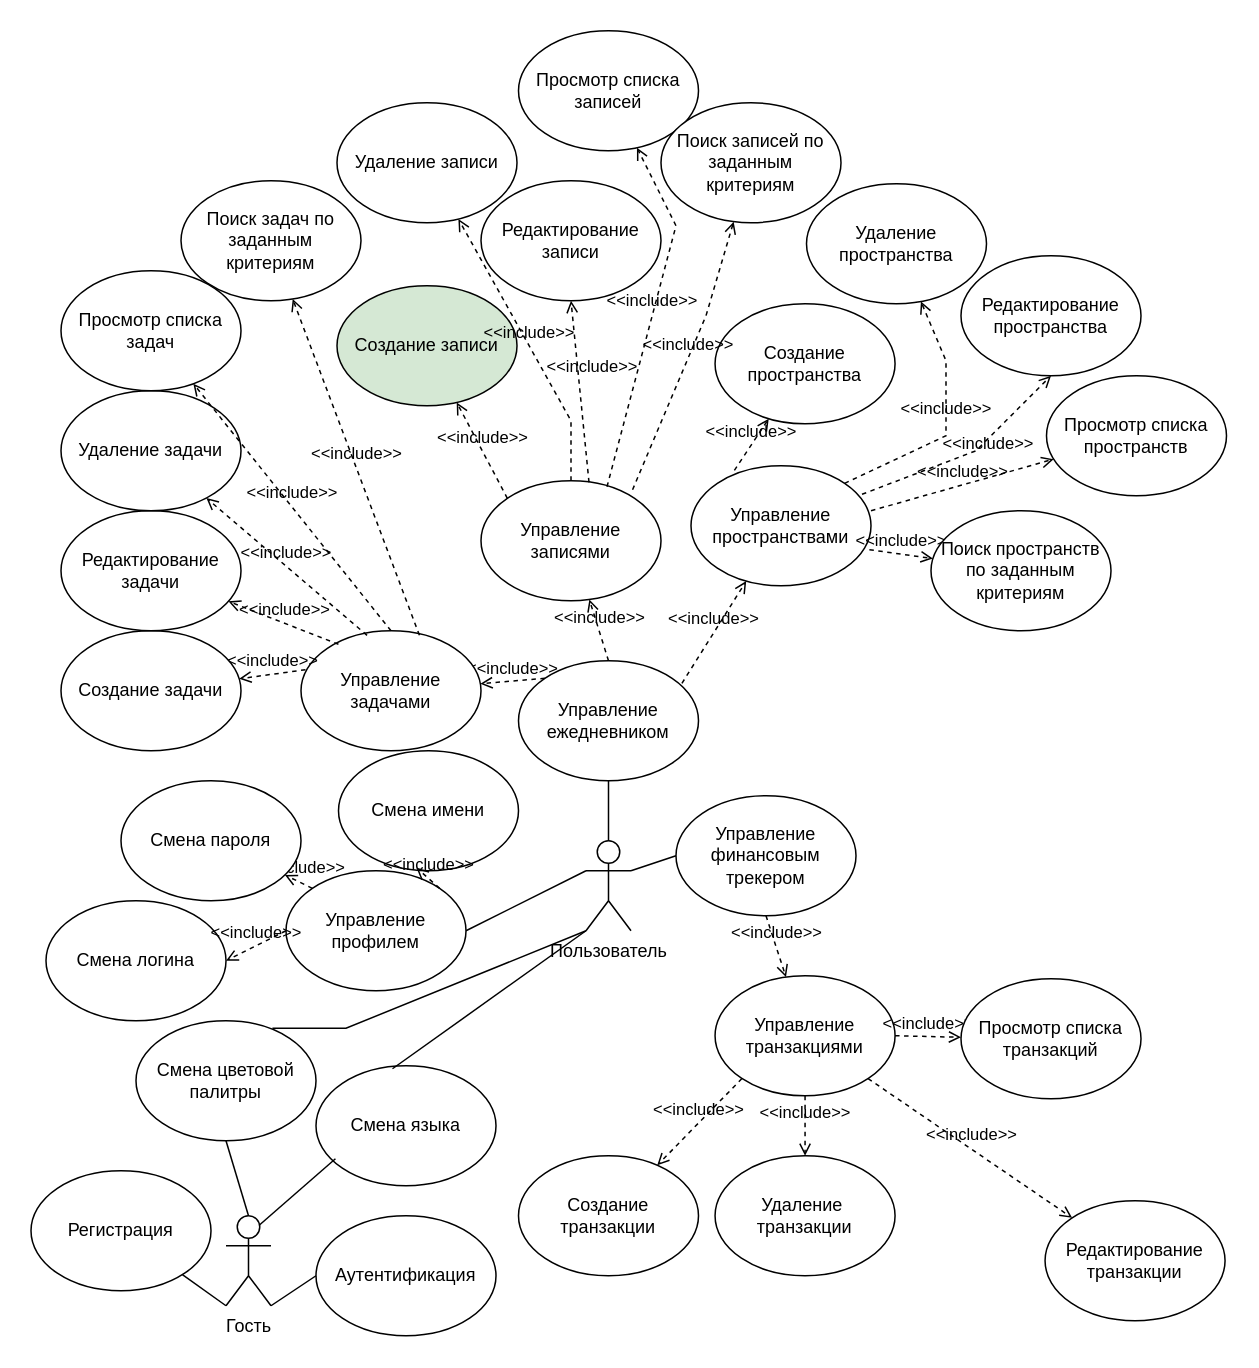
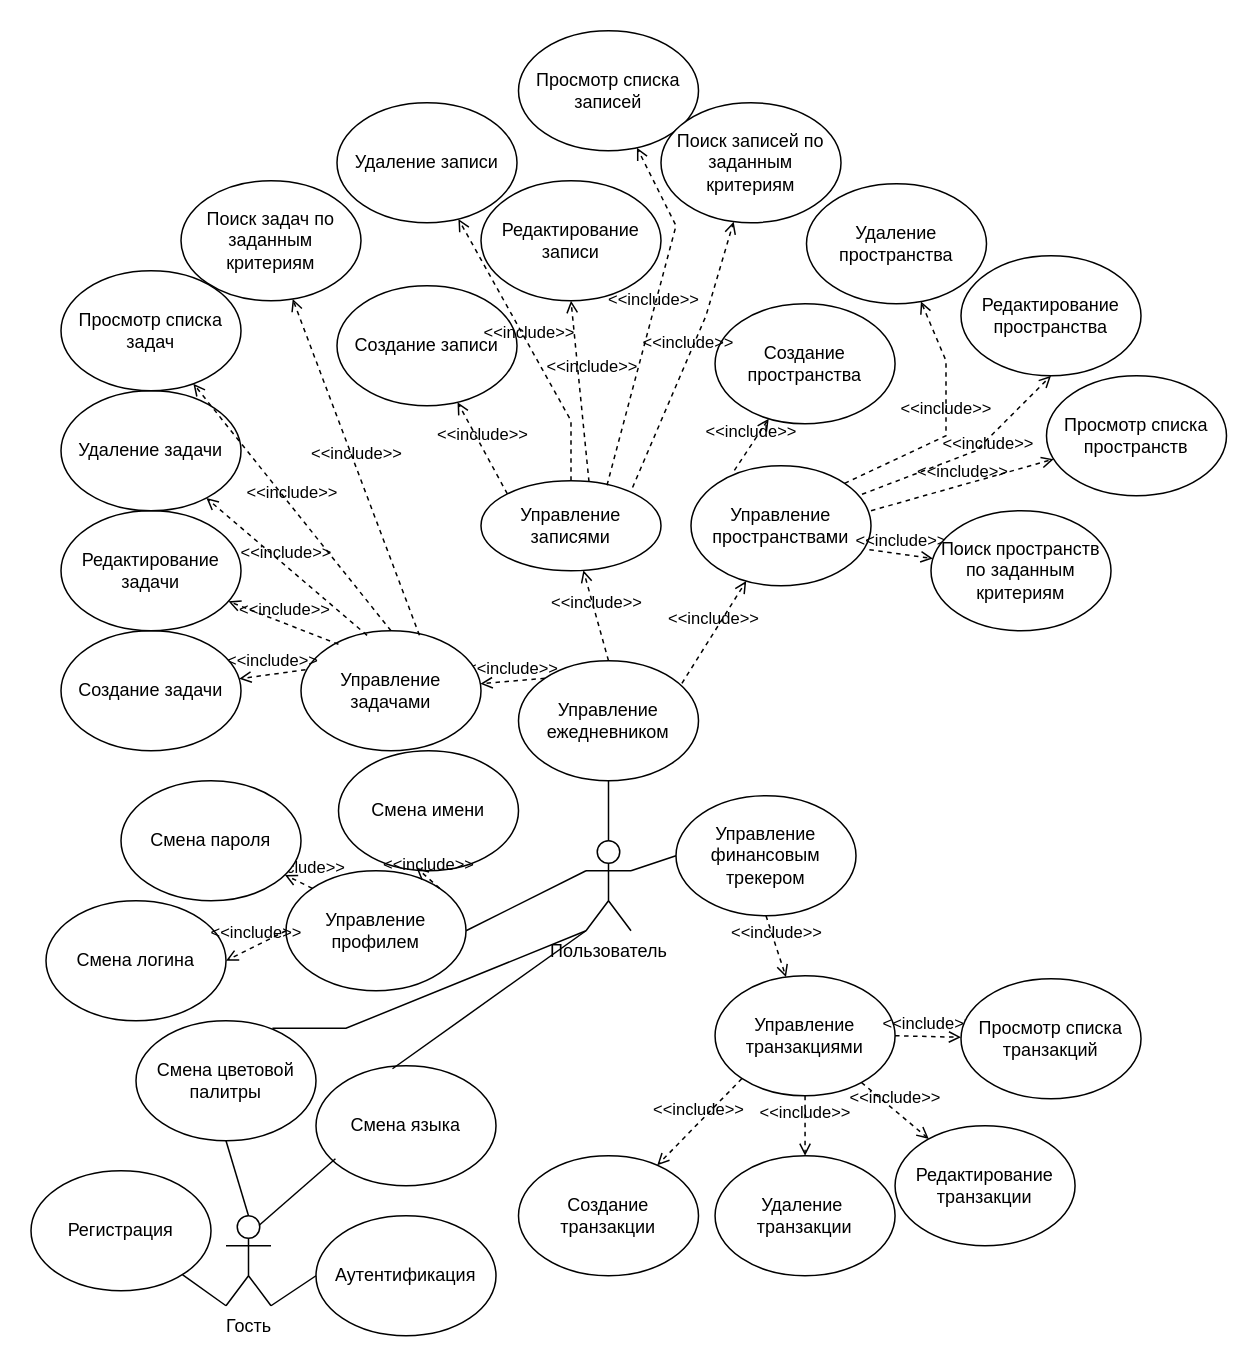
node "Создание записи": fillcolor #d5e8d4 -> #ffffff
node "Управление записями": size 180x120 -> 180x90
node "Редактирование транзакции": moved (1135, 1261) -> (985, 1186)
